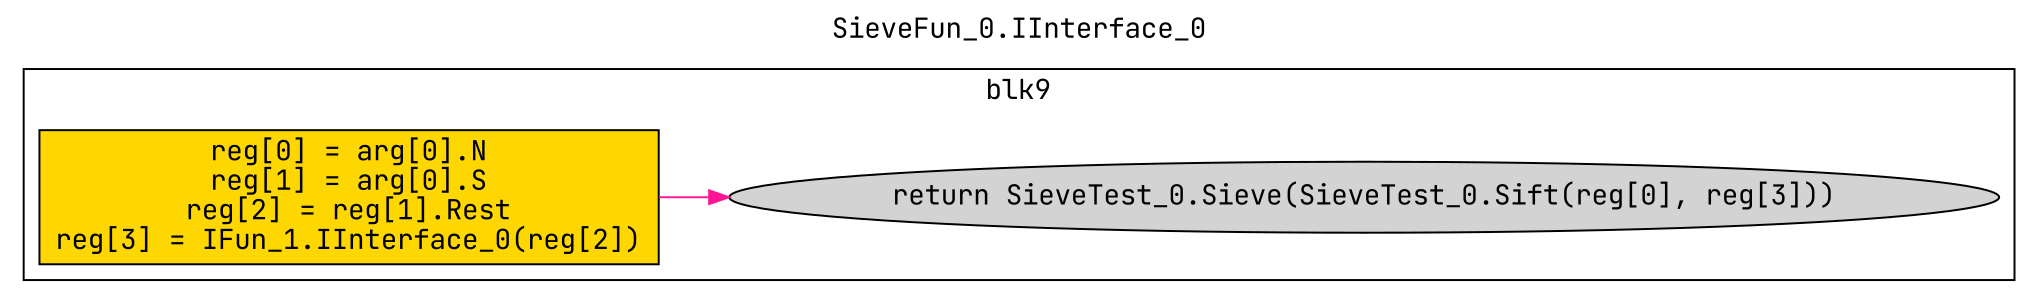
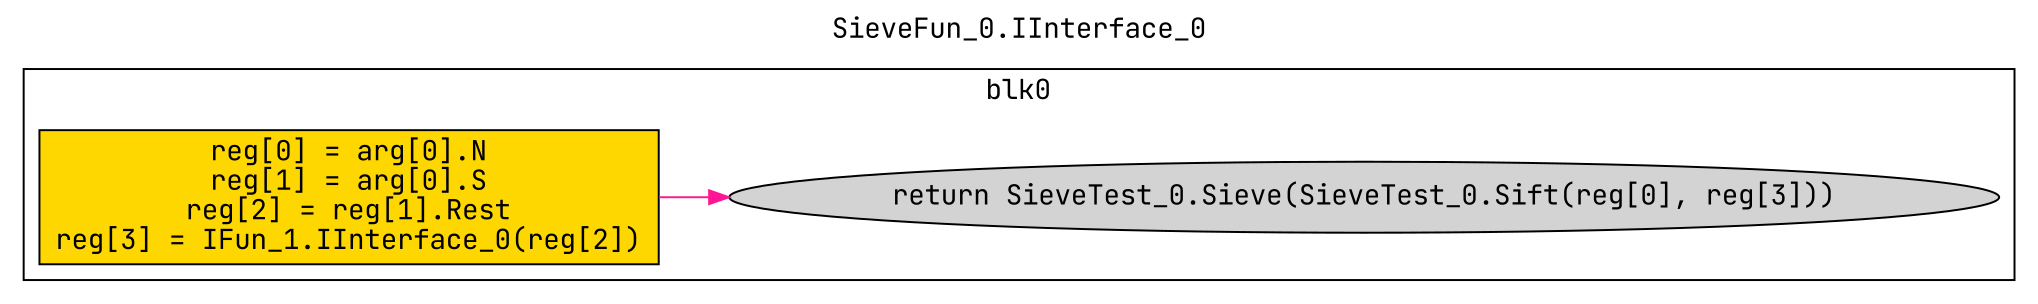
cluster "blk9": label "blk9" -> "blk0"
